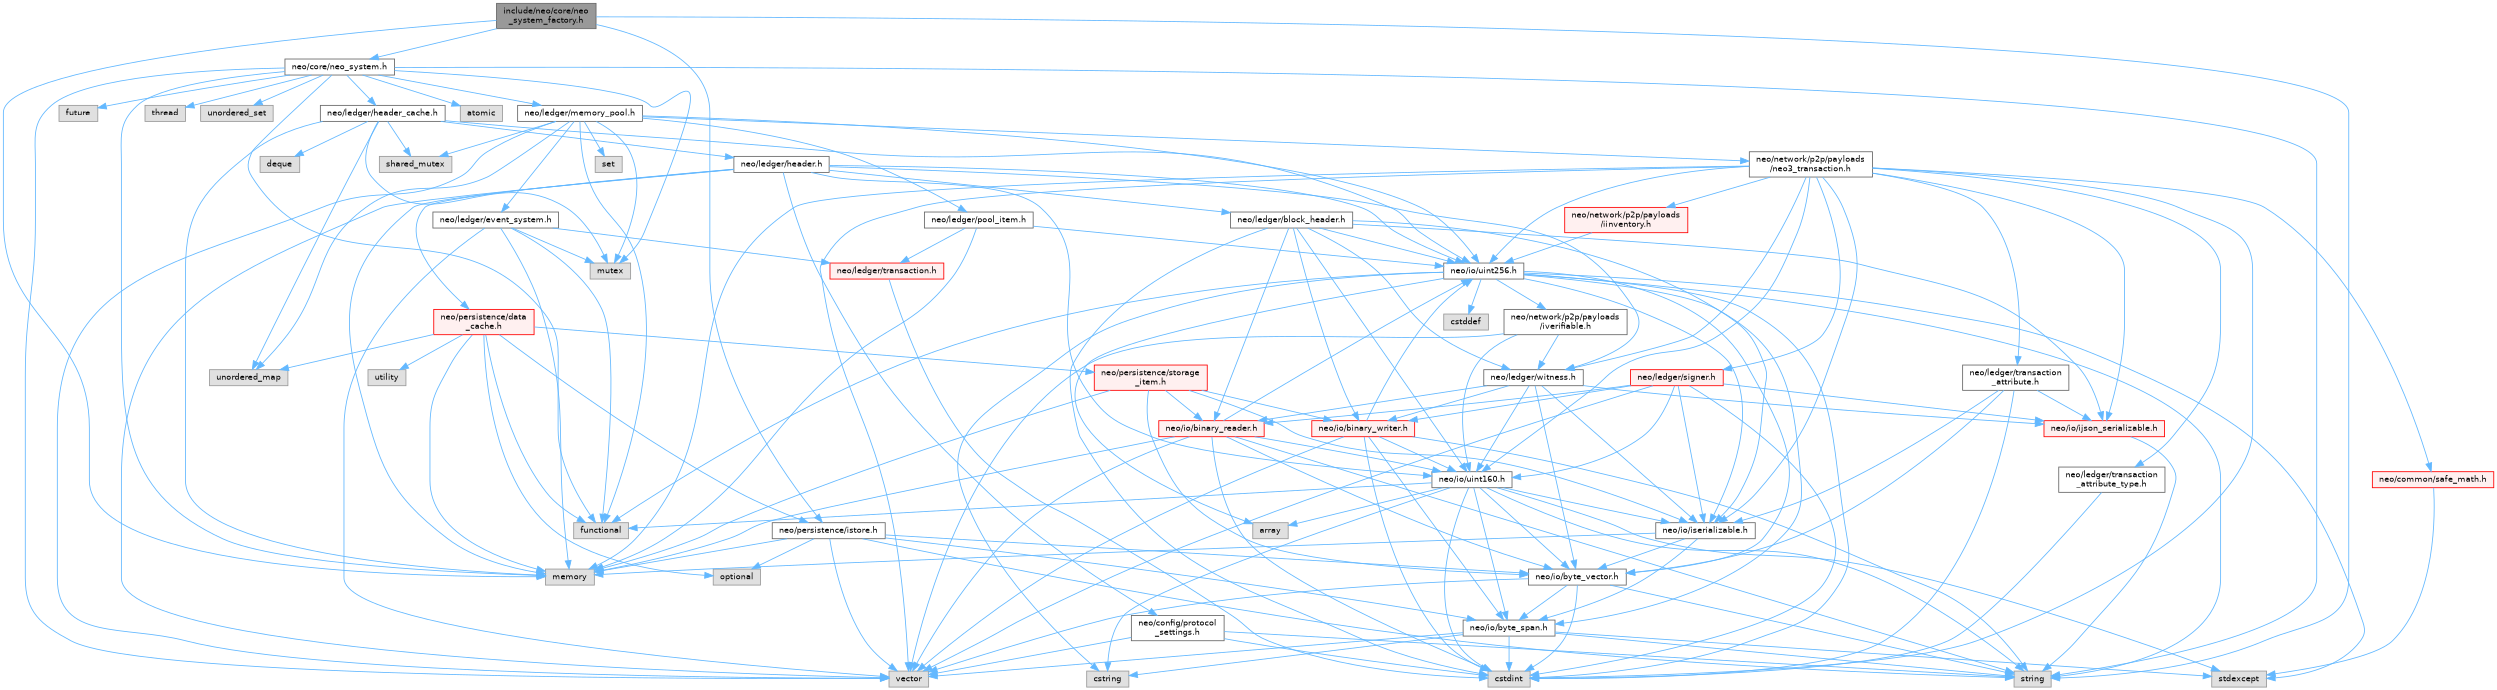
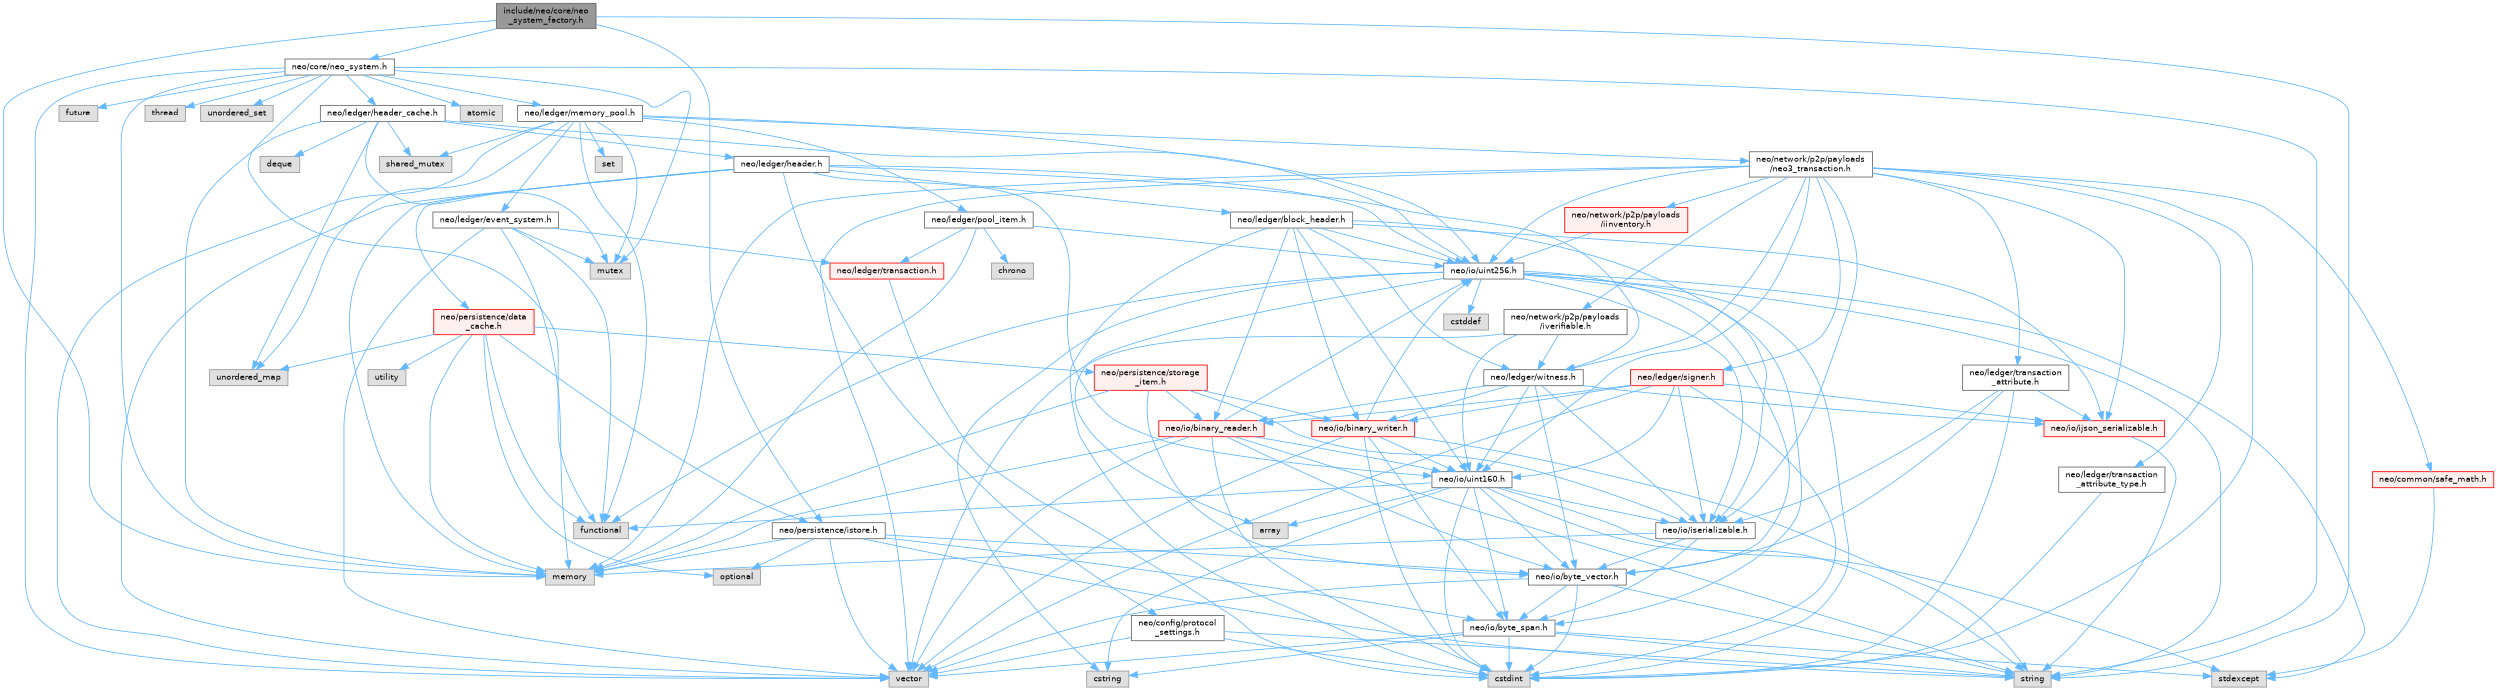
node "chrono": added
edge "neo/io/uint256.h" -> "neo/network/p2p/payloads /iverifiable.h": now "neo/network/p2p/payloads /neo3_transaction.h" -> "neo/network/p2p/payloads /iverifiable.h"
